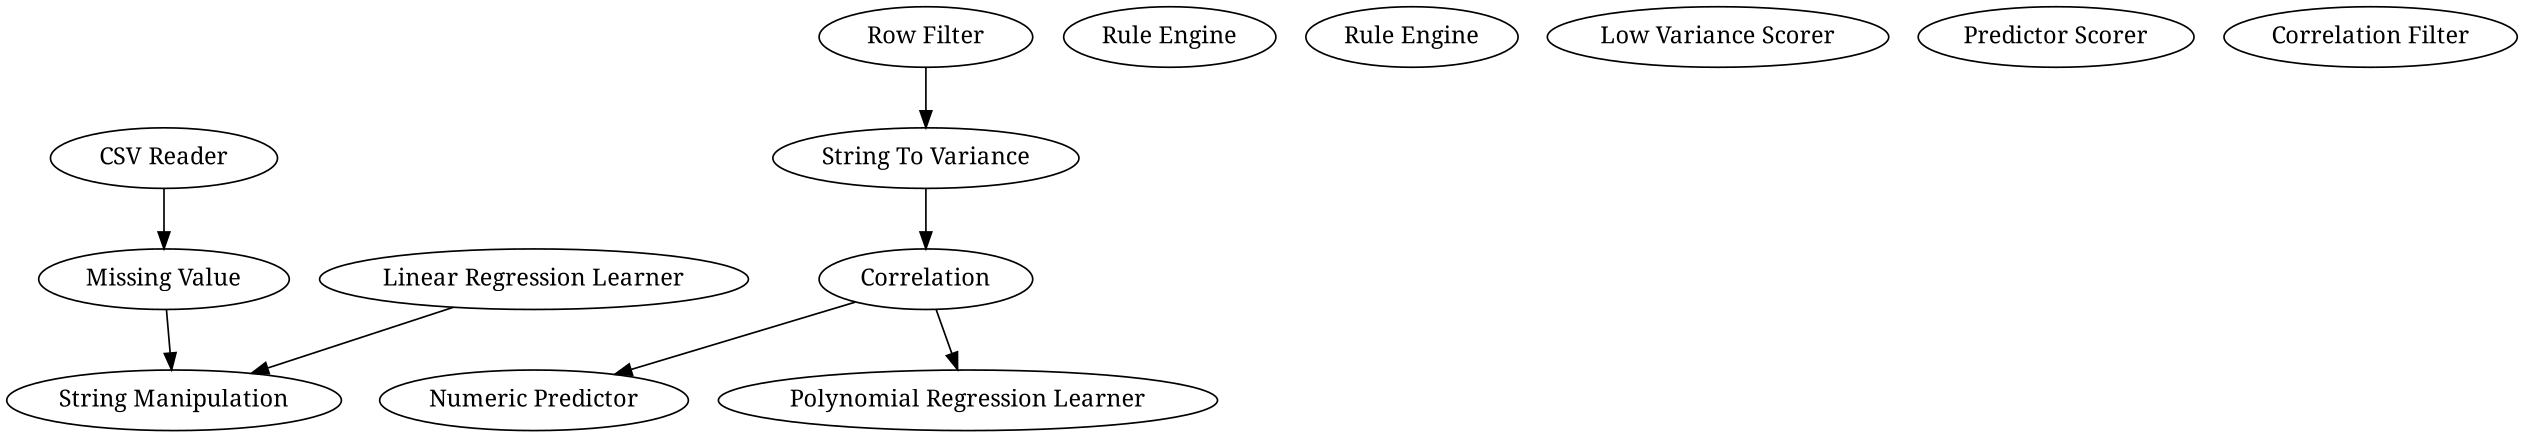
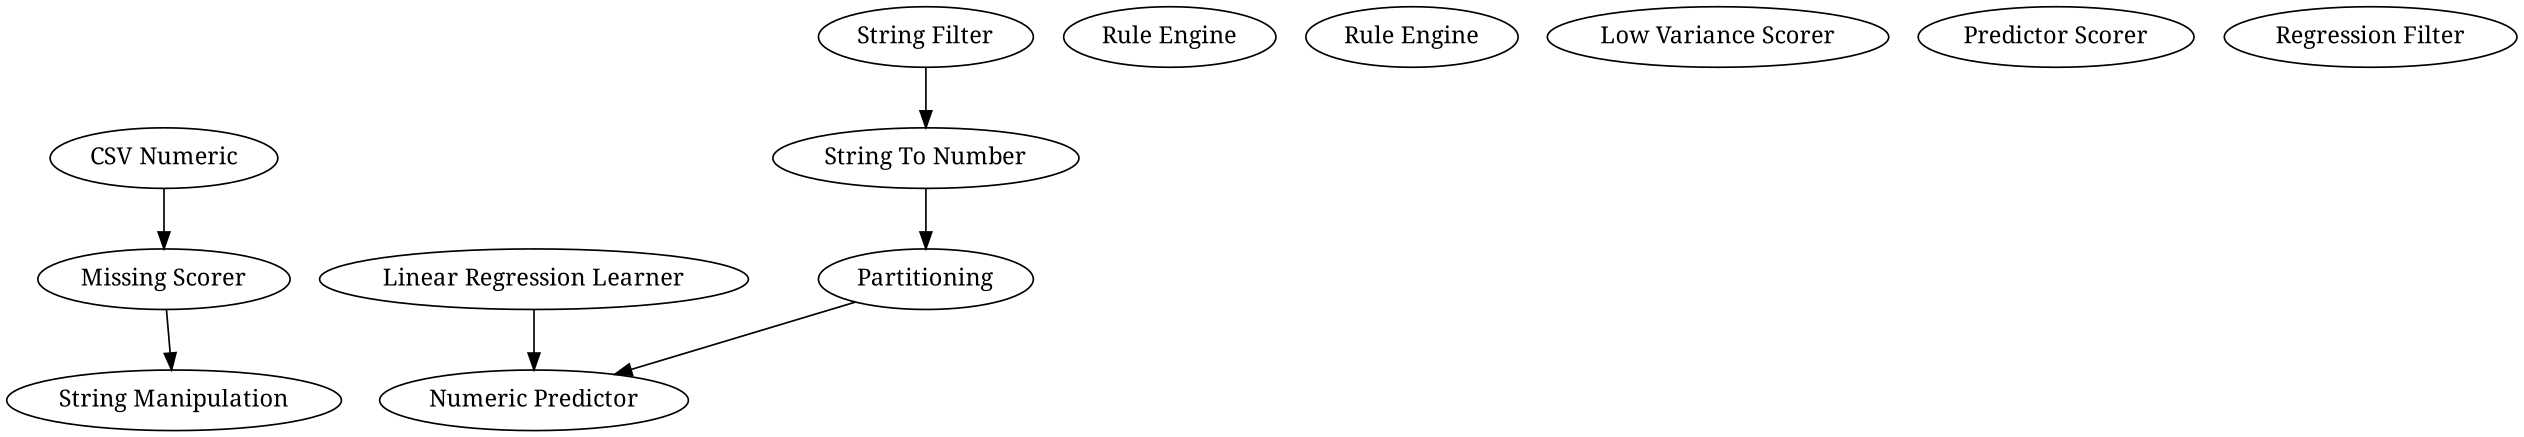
node "Row Filter": label "Row Filter" -> "String Filter"
node "Correlation Filter": label "Correlation Filter" -> "Regression Filter"
node "CSV Reader": label "CSV Reader" -> "CSV Numeric"
node "String To Variance": label "String To Variance" -> "String To Number"
node "Missing Value": label "Missing Value" -> "Missing Scorer"
node "Correlation": label "Correlation" -> "Partitioning"
edge "Linear Regression Learner" -> "String Manipulation": now "Linear Regression Learner" -> "Numeric Predictor"
node "Polynomial Regression Learner": removed
